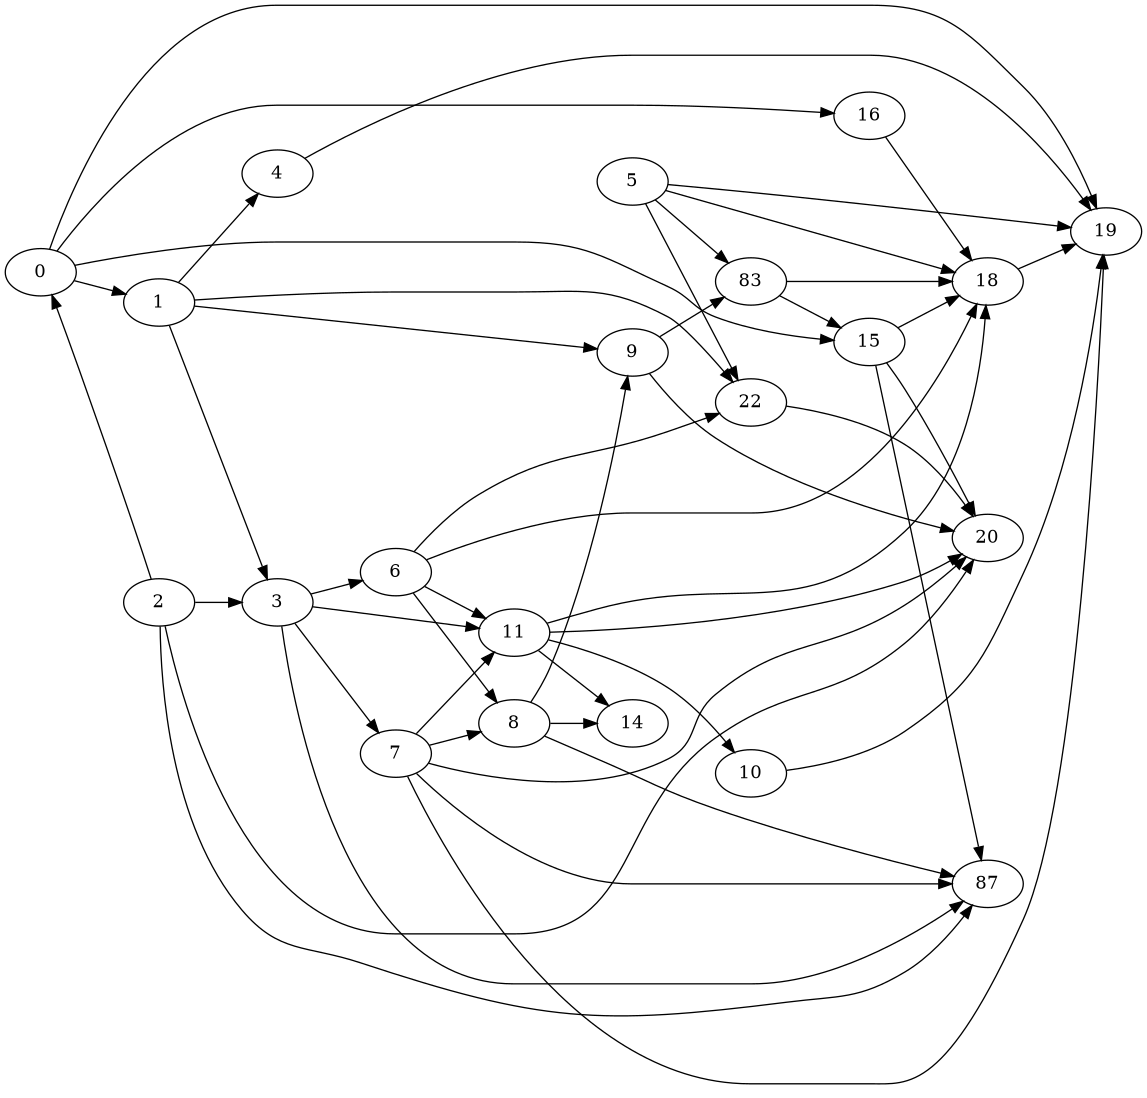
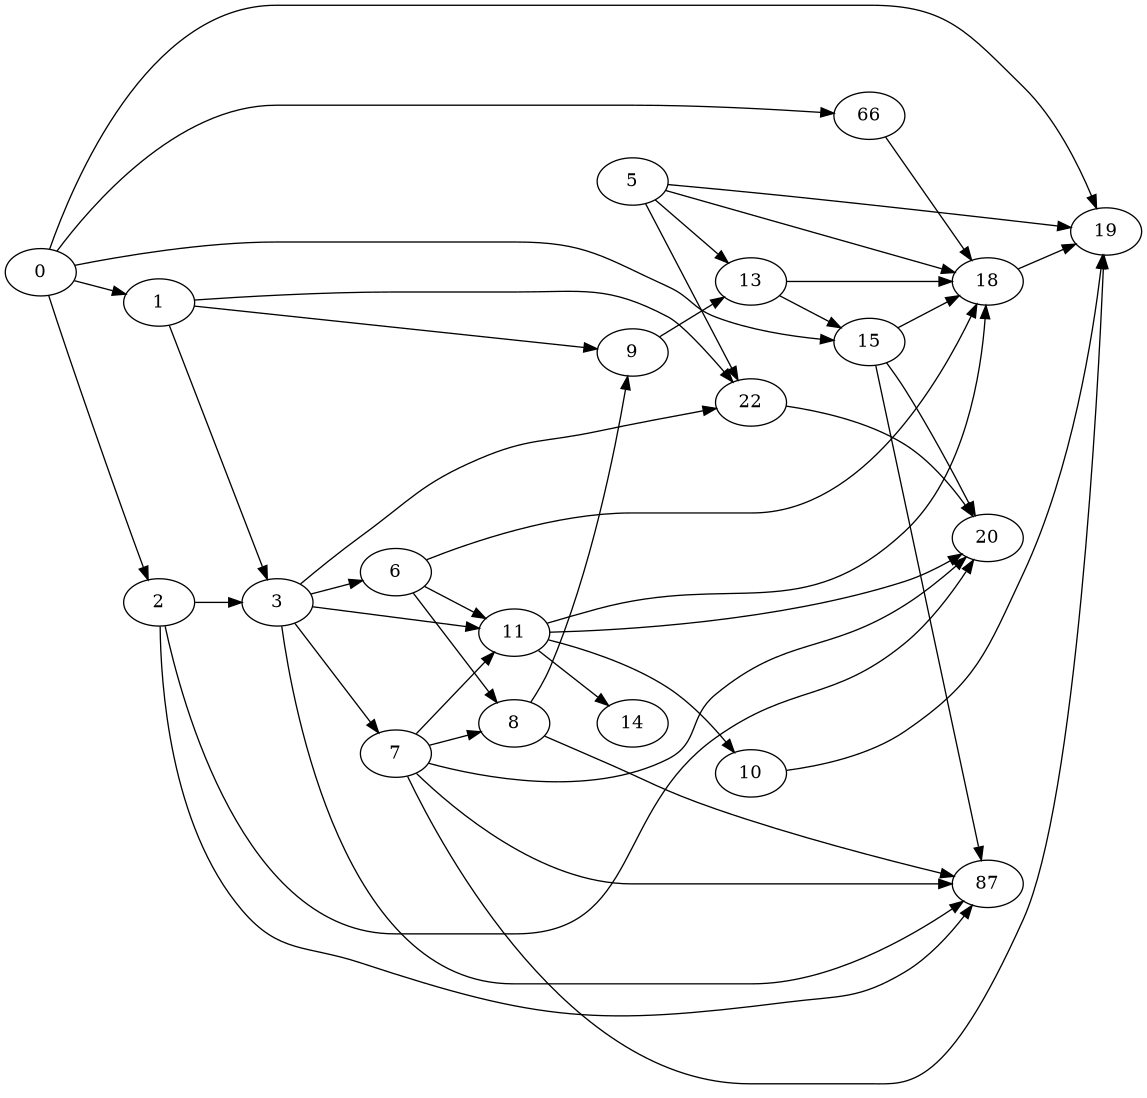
node "16": label "16" -> "66"
node "4": removed
node "83": label "83" -> "13"
edge "2" -> "0": reversed
edge "6" -> "22": now "3" -> "22"
edge "9" -> "20": removed
edge "8" -> "14": removed
